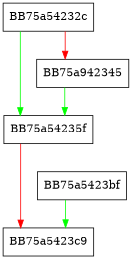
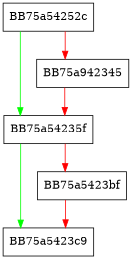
node "BB75a54232c": label "BB75a54232c" -> "BB75a54252c"
edge "BB75a942345" -> "BB75a54235f": color green -> red
edge "BB75a54235f" -> "BB75a5423bf": added
edge "BB75a54235f" -> "BB75a5423c9": color red -> green
edge "BB75a5423bf" -> "BB75a5423c9": color green -> red
